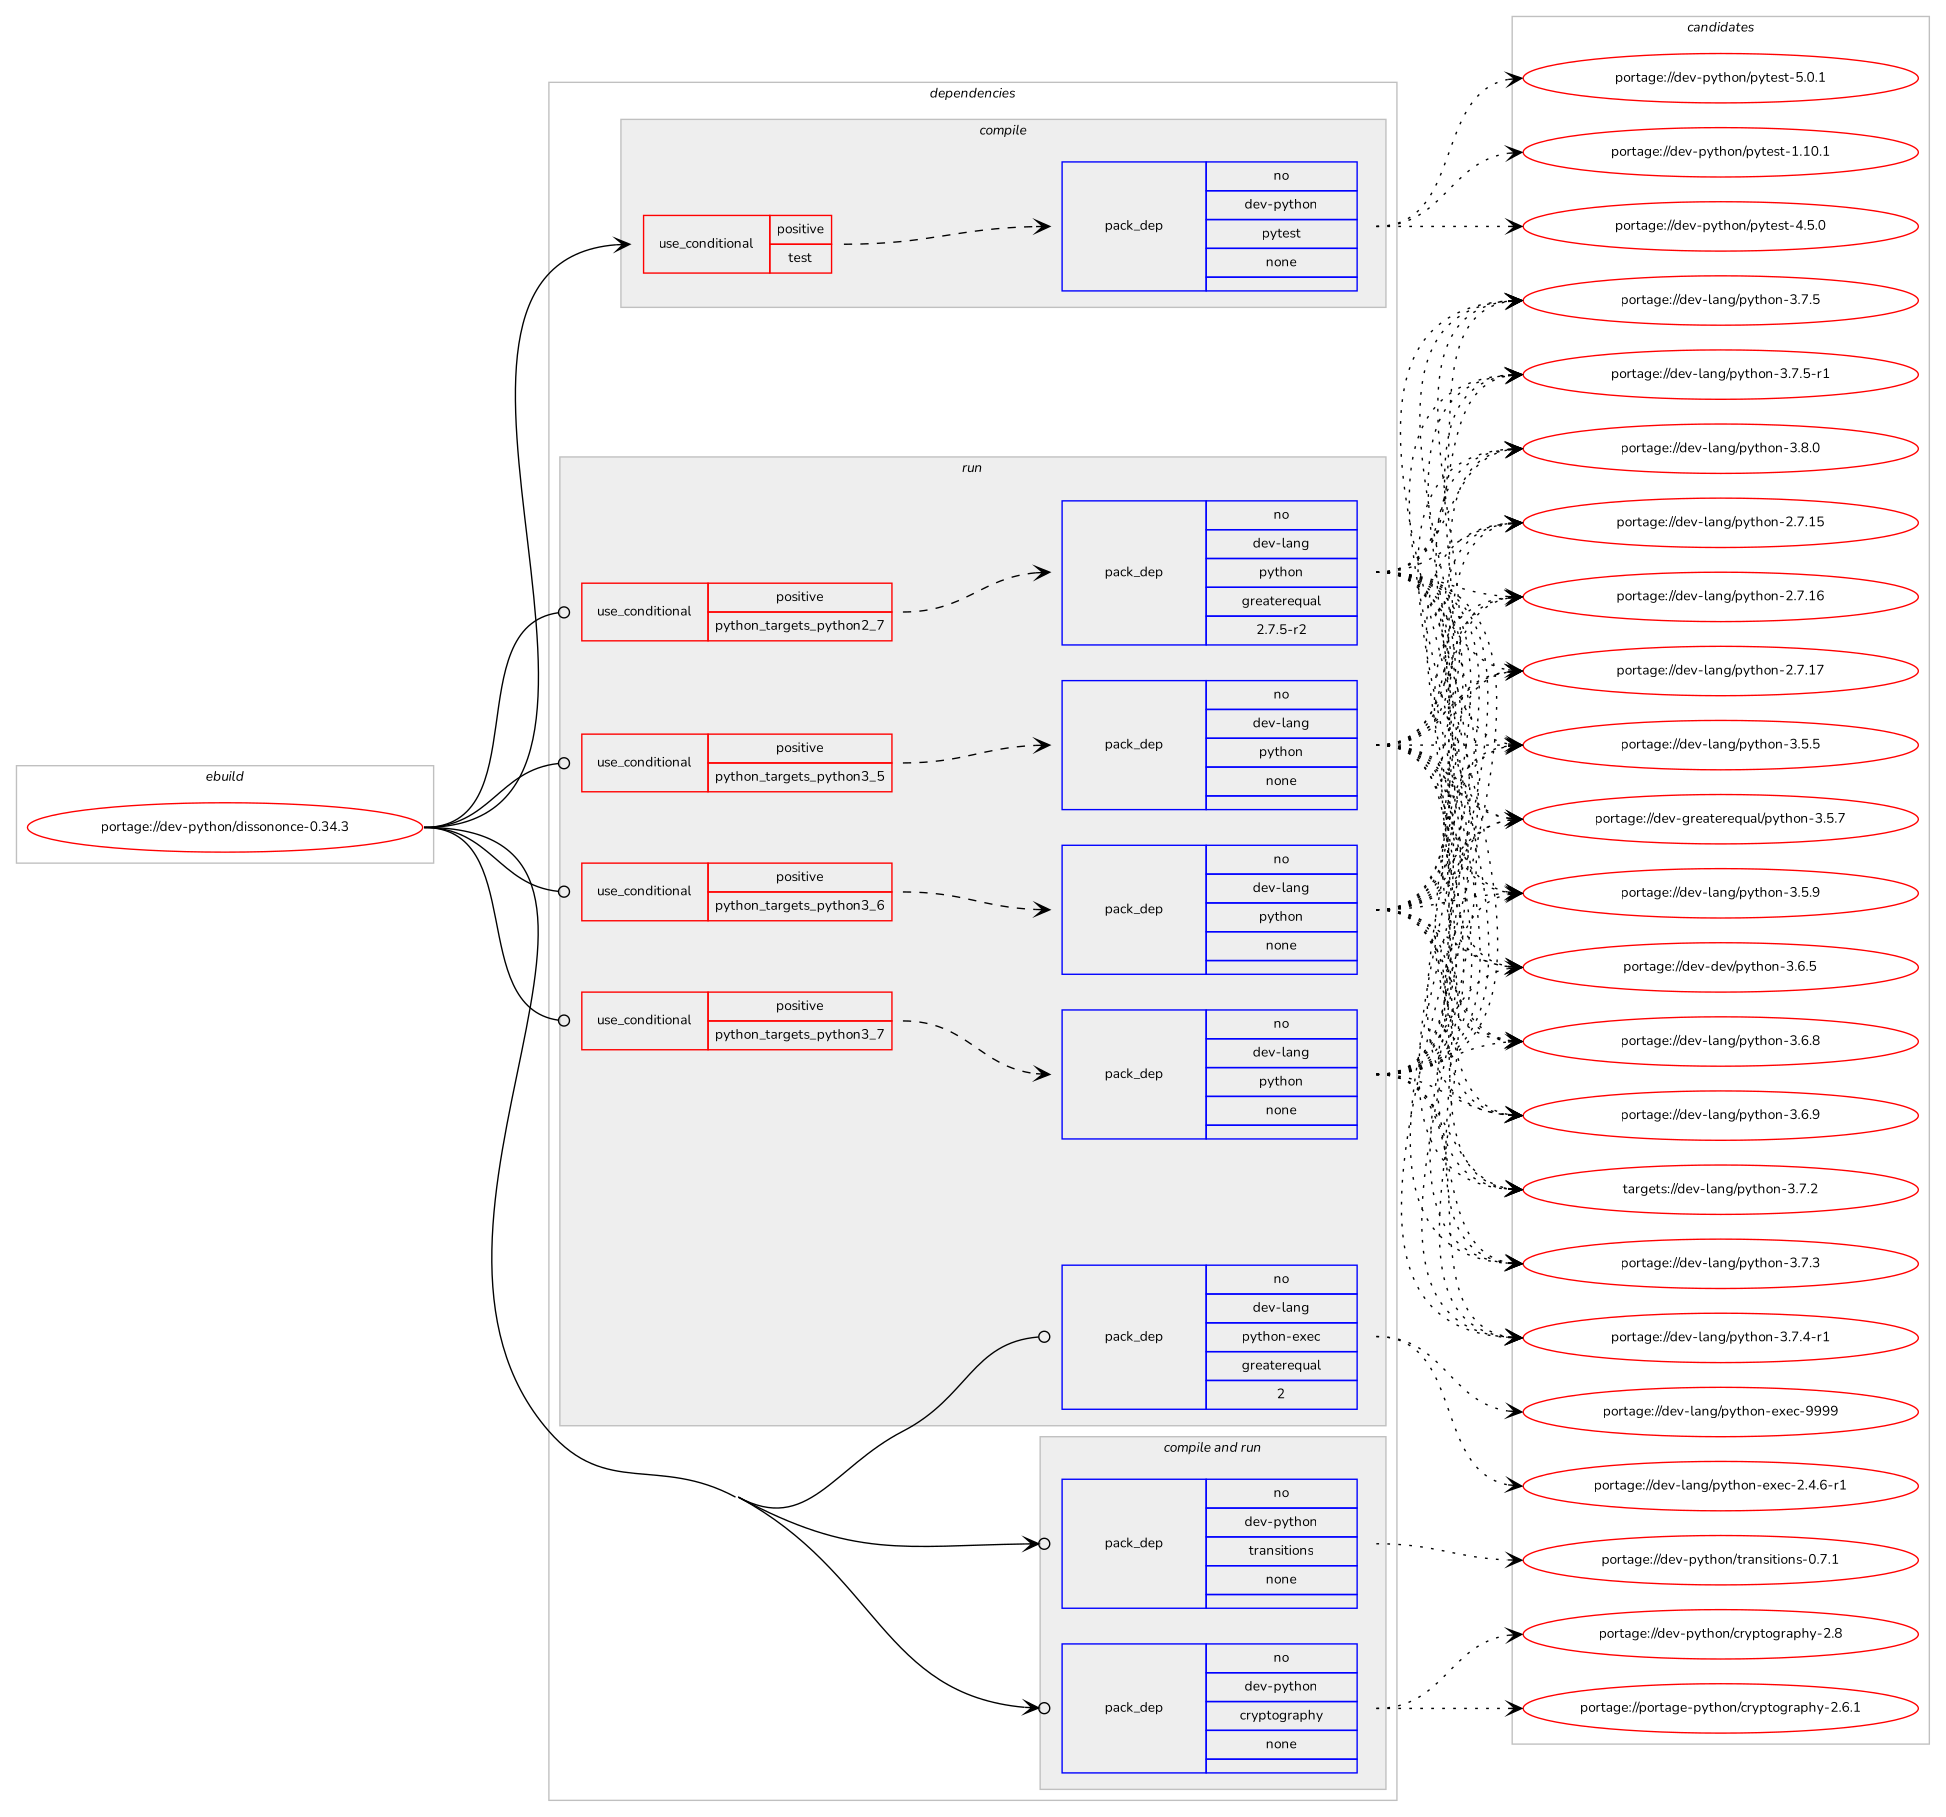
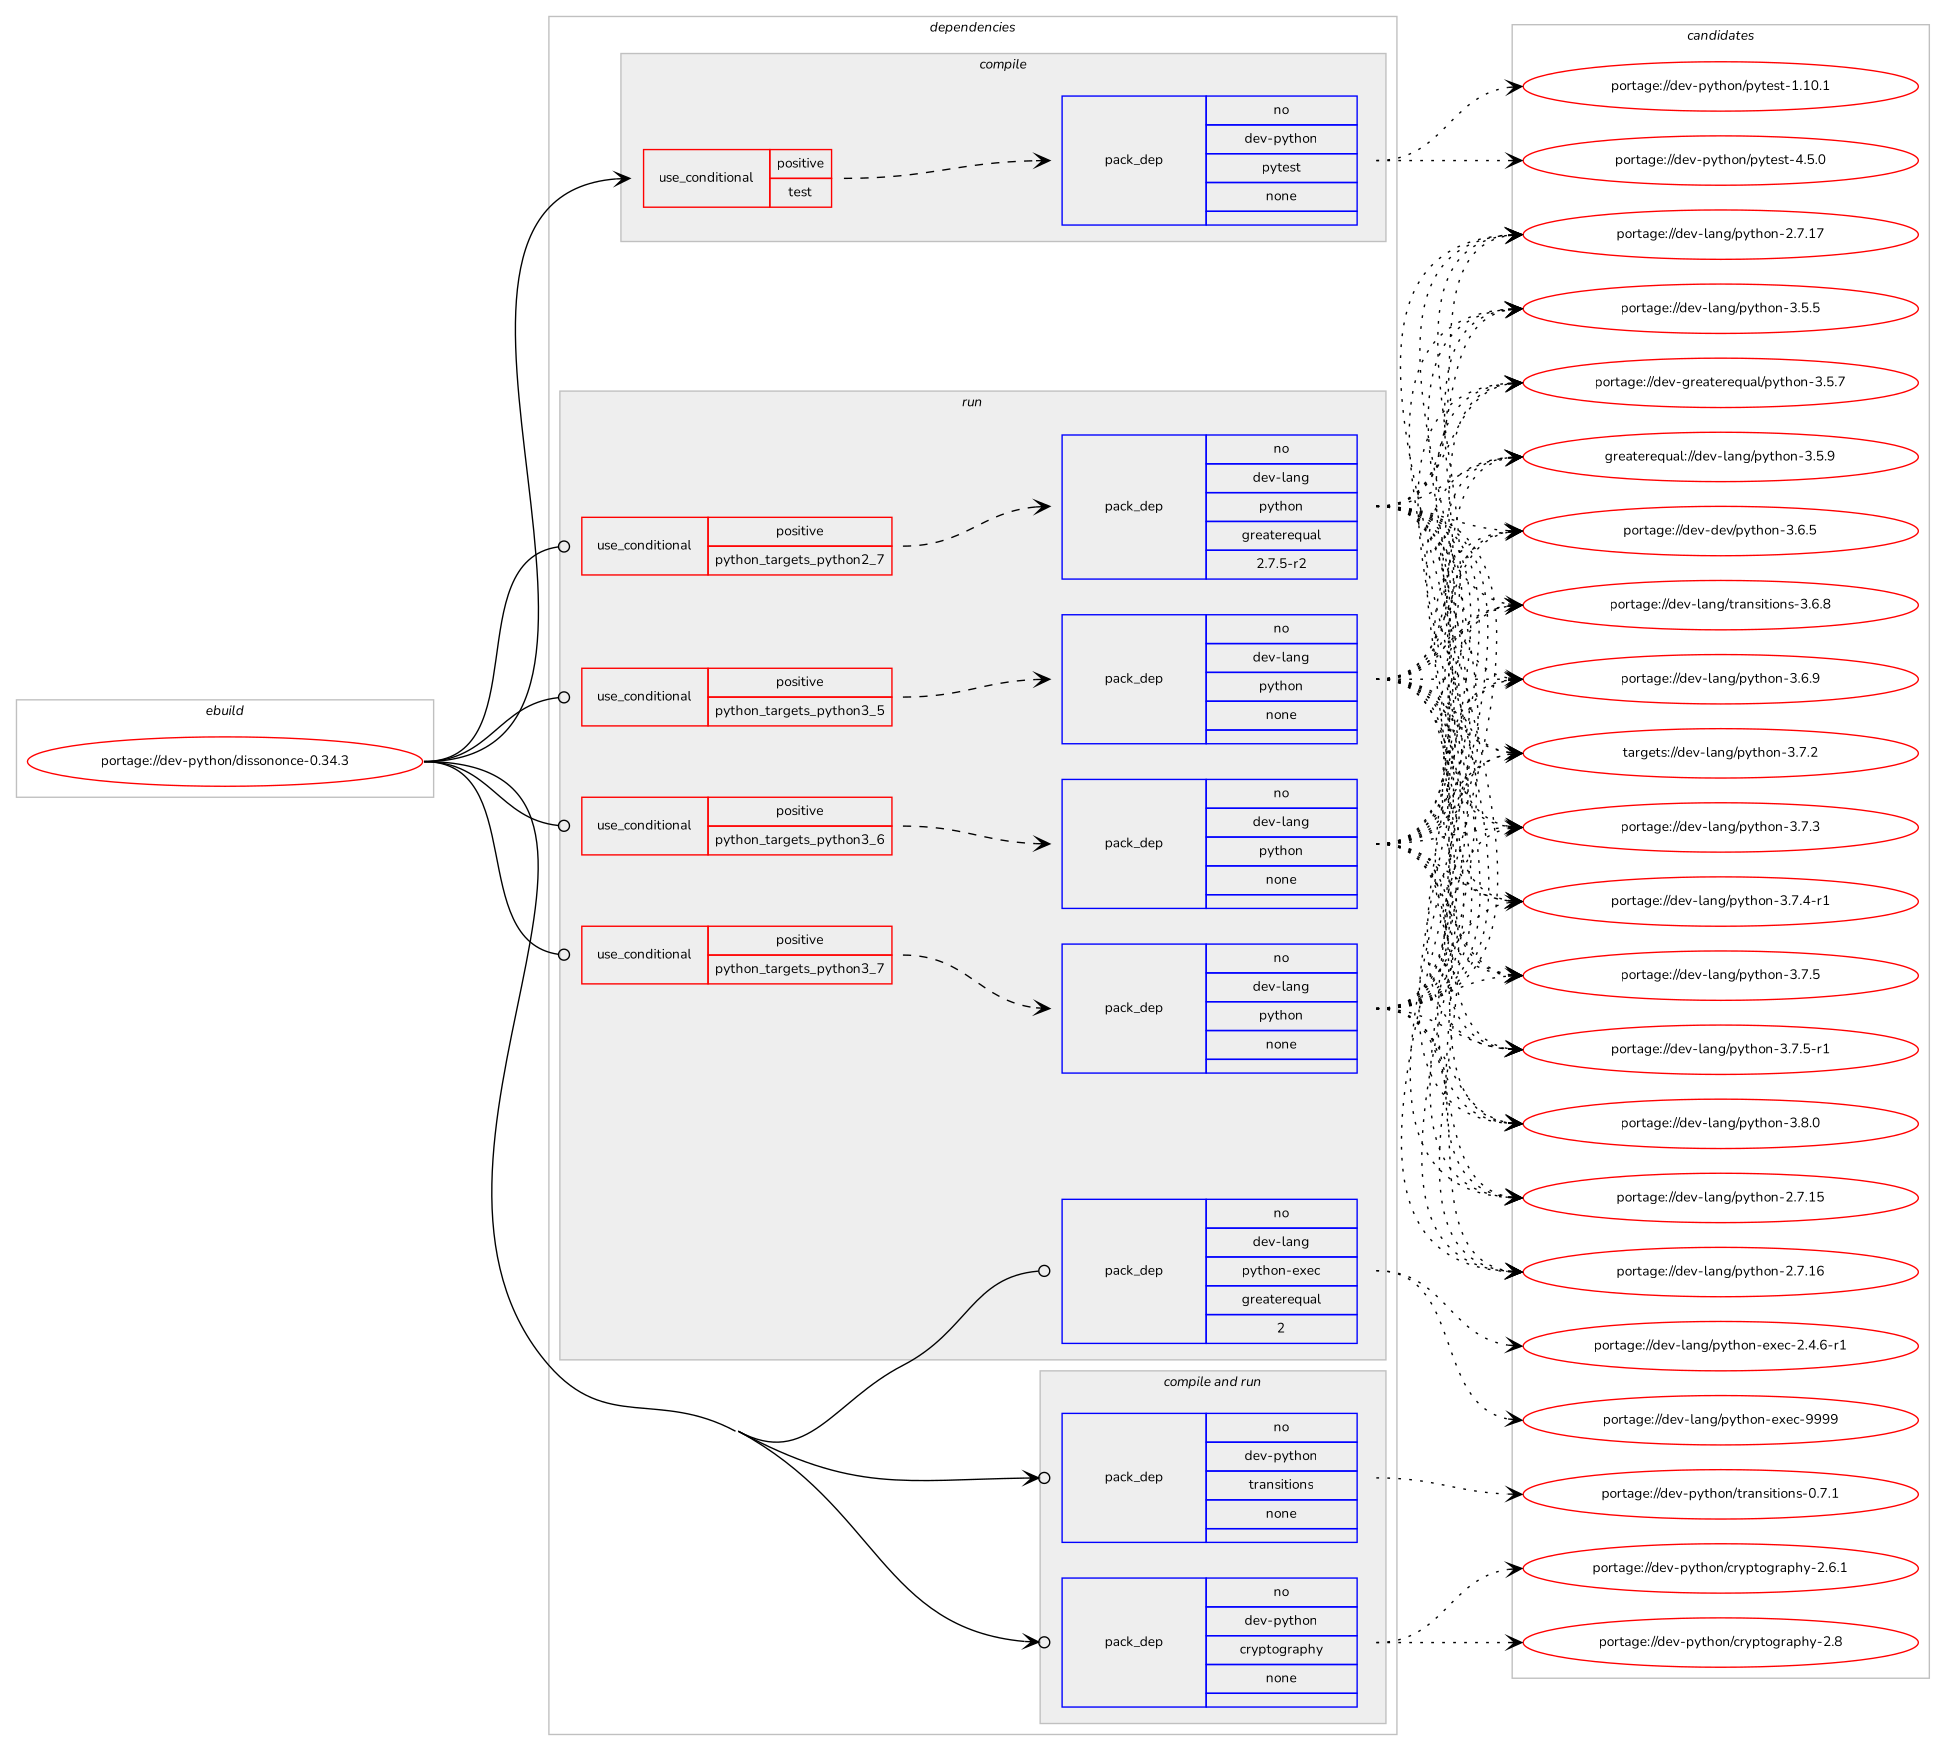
node "portage://dev-python/pytest-5.0.1": removed
node "portage://dev-lang/python-3.5.9": label "portage://dev-lang/python-3.5.9" -> "greaterequal://dev-lang/python-3.5.9"
node "portage://dev-lang/python-3.6.8": label "portage://dev-lang/python-3.6.8" -> "portage://dev-lang/transitions-3.6.8"
node "portage://portage-python/cryptography-2.6.1": label "portage://portage-python/cryptography-2.6.1" -> "portage://dev-python/cryptography-2.6.1"
